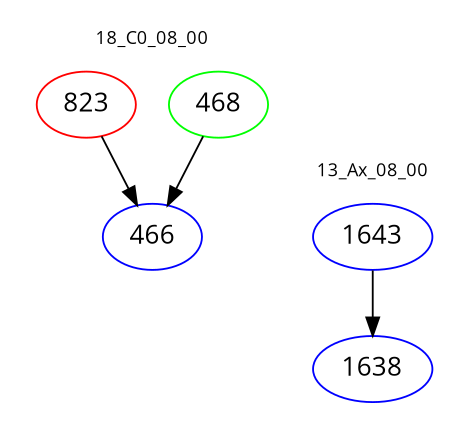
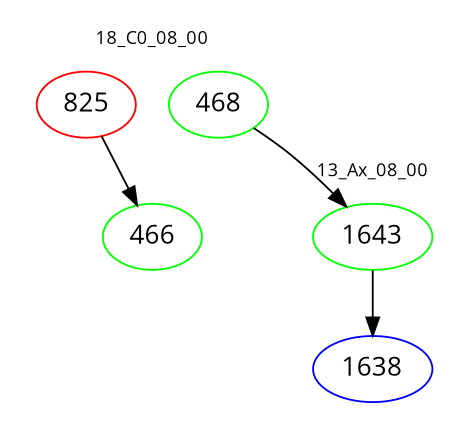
node "823": label "823" -> "825"
edge "468" -> "466": now "468" -> "1643"
node "466": color blue -> green
node "1643": color blue -> green
